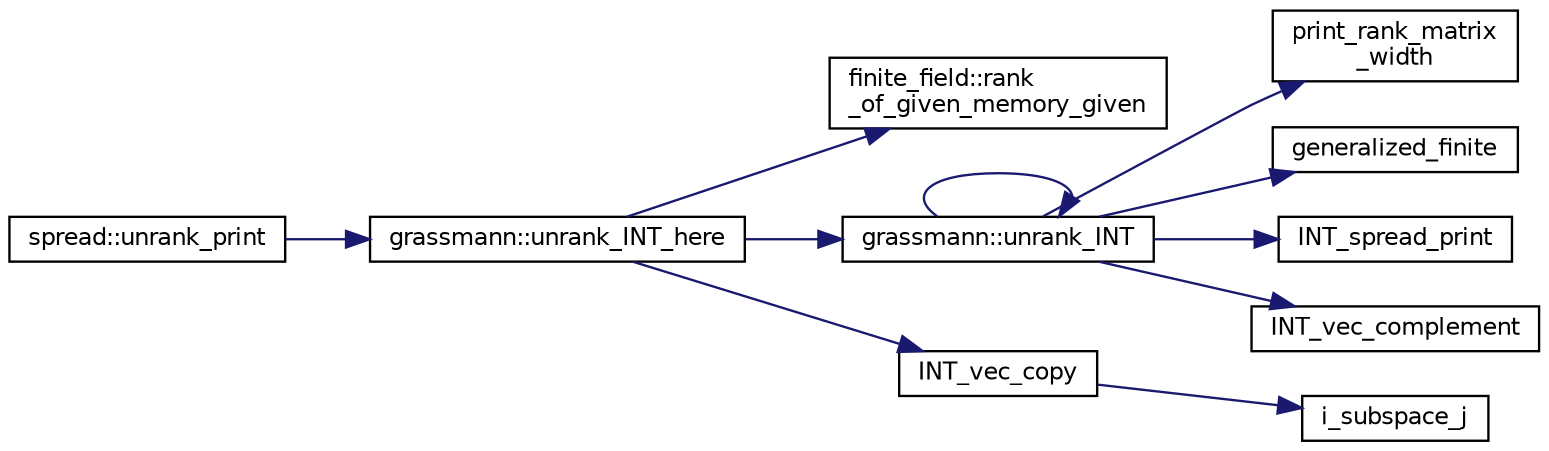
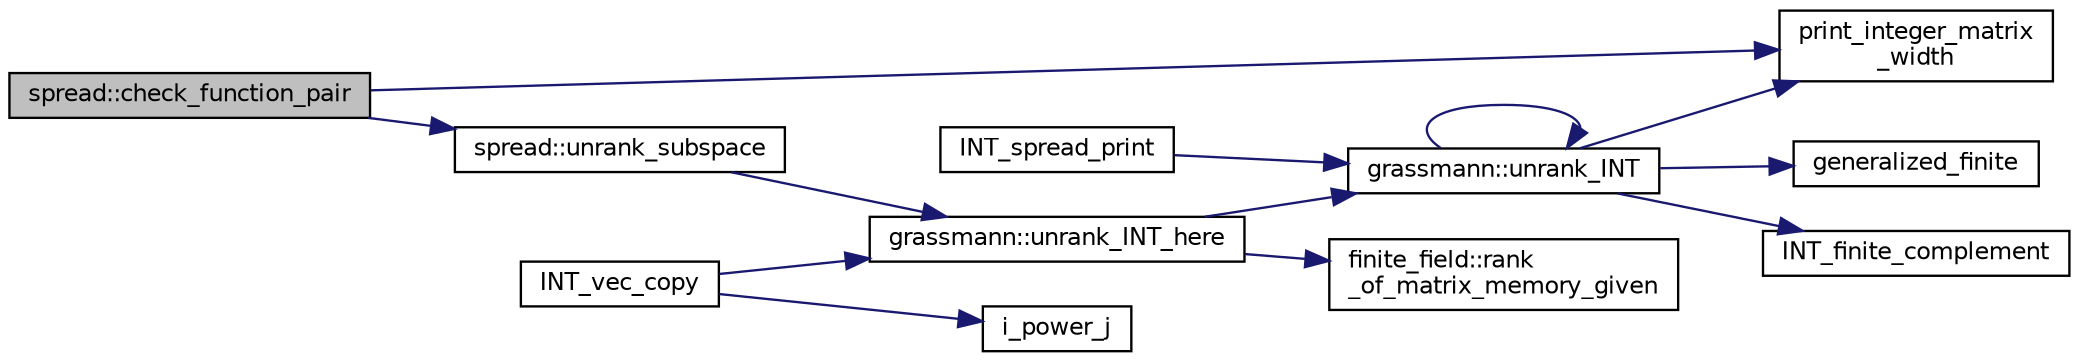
node "print_rank_matrix _width": label "print_rank_matrix _width" -> "print_integer_matrix _width"
node "finite_field::rank _of_given_memory_given": label "finite_field::rank _of_given_memory_given" -> "finite_field::rank _of_matrix_memory_given"
node "spread::check_function_pair": added
node "spread::unrank_print": label "spread::unrank_print" -> "spread::unrank_subspace"
edge "grassmann::unrank_INT" -> "INT_spread_print": reversed
edge "grassmann::unrank_INT_here" -> "INT_vec_copy": reversed
node "INT_vec_complement": label "INT_vec_complement" -> "INT_finite_complement"
node "i_subspace_j": label "i_subspace_j" -> "i_power_j"
